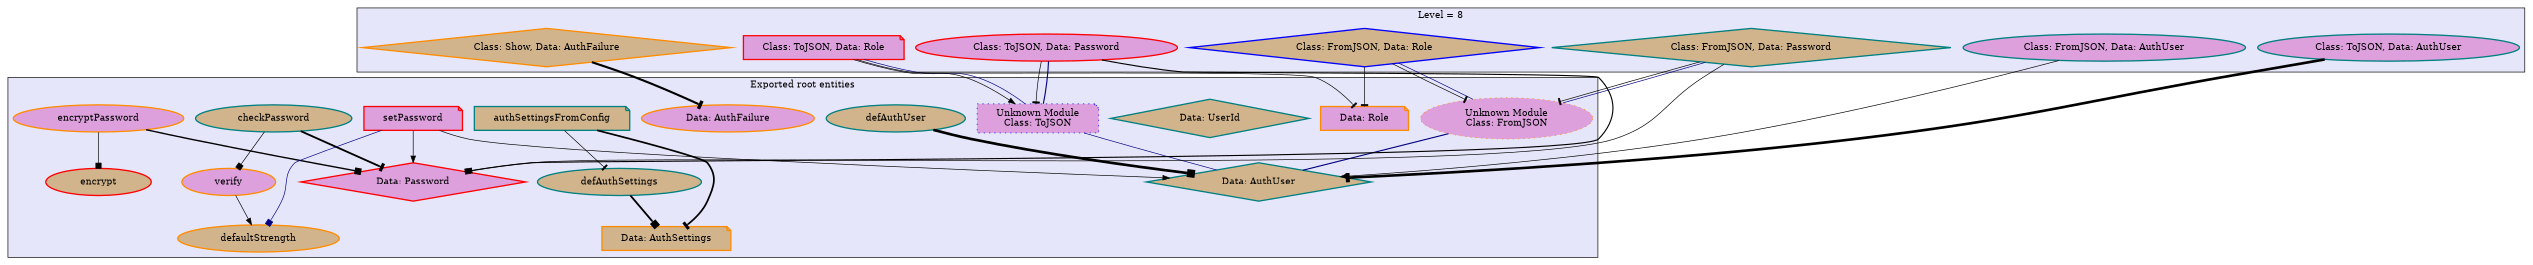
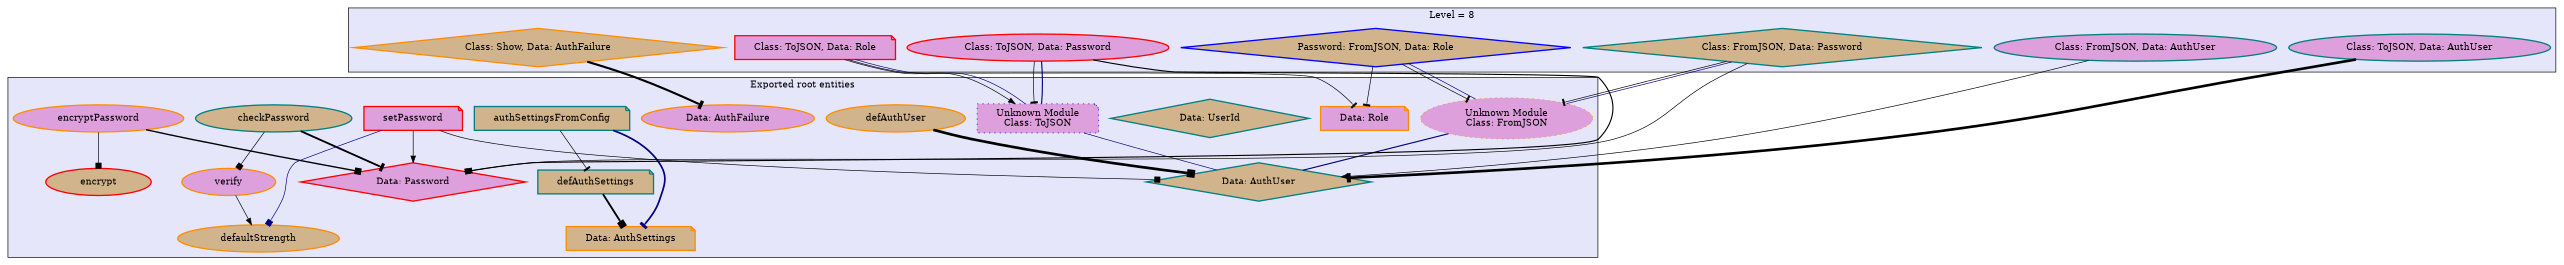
node "Class: FromJSON, Data: Role": label "Class: FromJSON, Data: Role" -> "Password: FromJSON, Data: Role"
node "defAuthUser": color teal -> darkorange
edge "authSettingsFromConfig" -> "Data: AuthSettings": color black -> navy
edge "setPassword" -> "Data: AuthUser": arrowhead normal -> box
node "defAuthSettings": shape ellipse -> note
